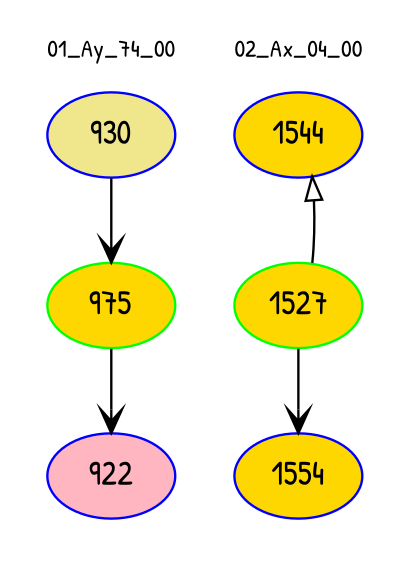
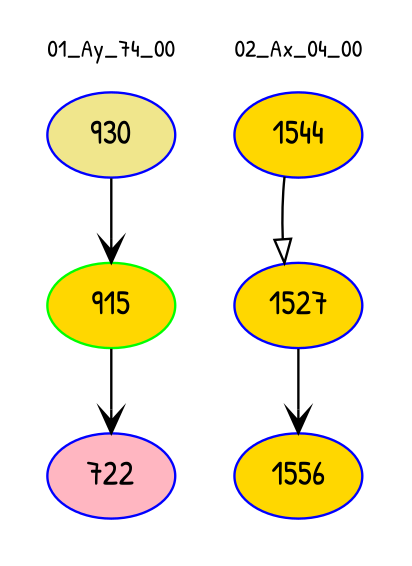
edge "1527" -> "1544": reversed
node "975": label "975" -> "915"
node "1527": color green -> blue
node "922": label "922" -> "722"
node "1554": label "1554" -> "1556"
